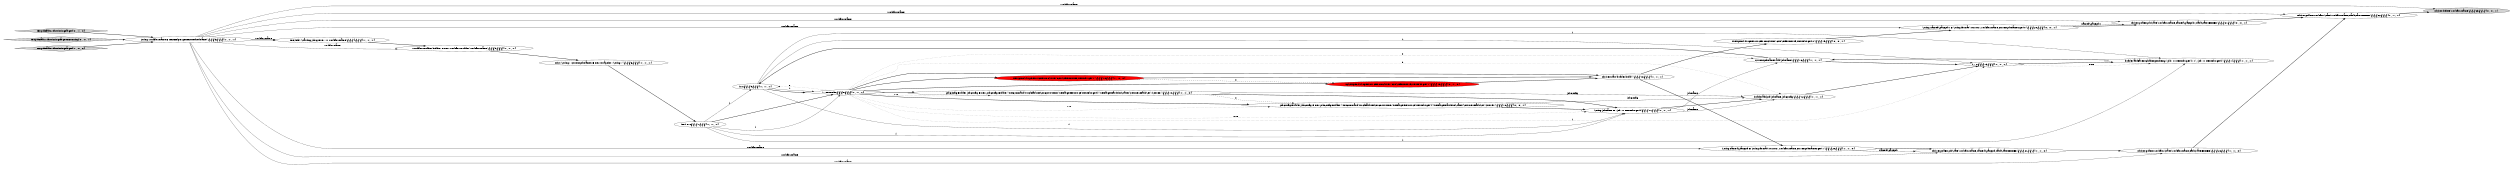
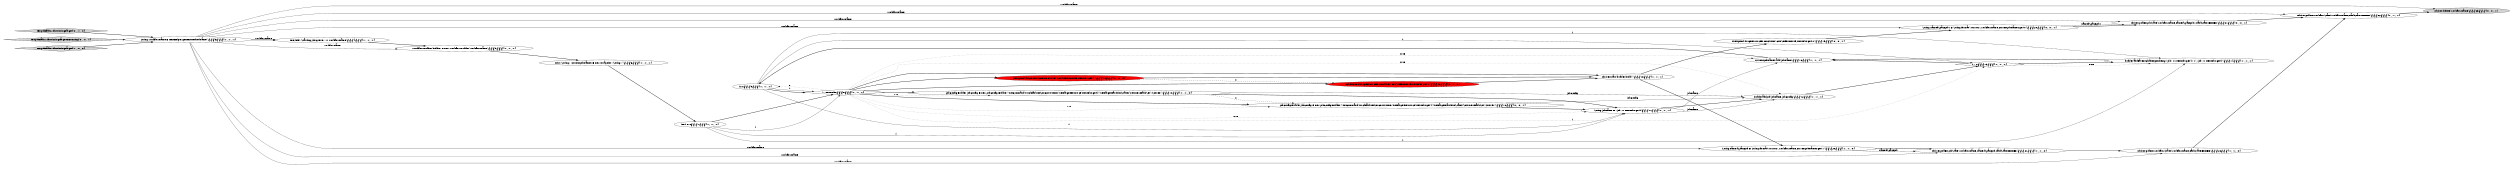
edge "i < _numDbs@@@8@@@['1', '1', '1']" -> "currentJobNames.add(jobName)@@@16@@@['1', '1', '1']": label "0" -> "true"
edge "i < _numDbs@@@8@@@['1', '1', '1']" -> "builder.addJob(jobName,jobConfig)@@@12@@@['1', '1', '1']": label "0" -> "true"
edge "currentJobNames.add(jobName)@@@16@@@['1', '1', '1']" -> "i > 0@@@13@@@['1', '1', '1']": reversed
edge "int i = 0@@@7@@@['1', '1', '1']" -> "i++@@@9@@@['1', '1', '1']": removed, label "i"
